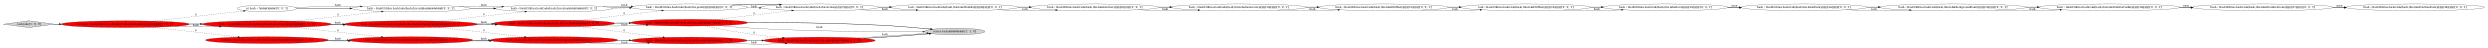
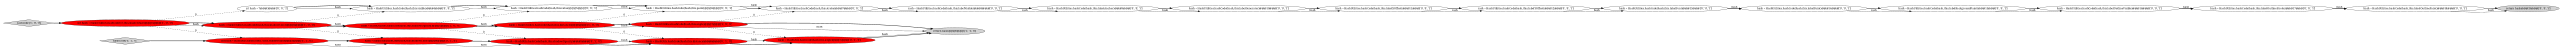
node "return hash@@@19@@@['0', '0', '1']": added
node "hashCode['0', '1', '0']": added
